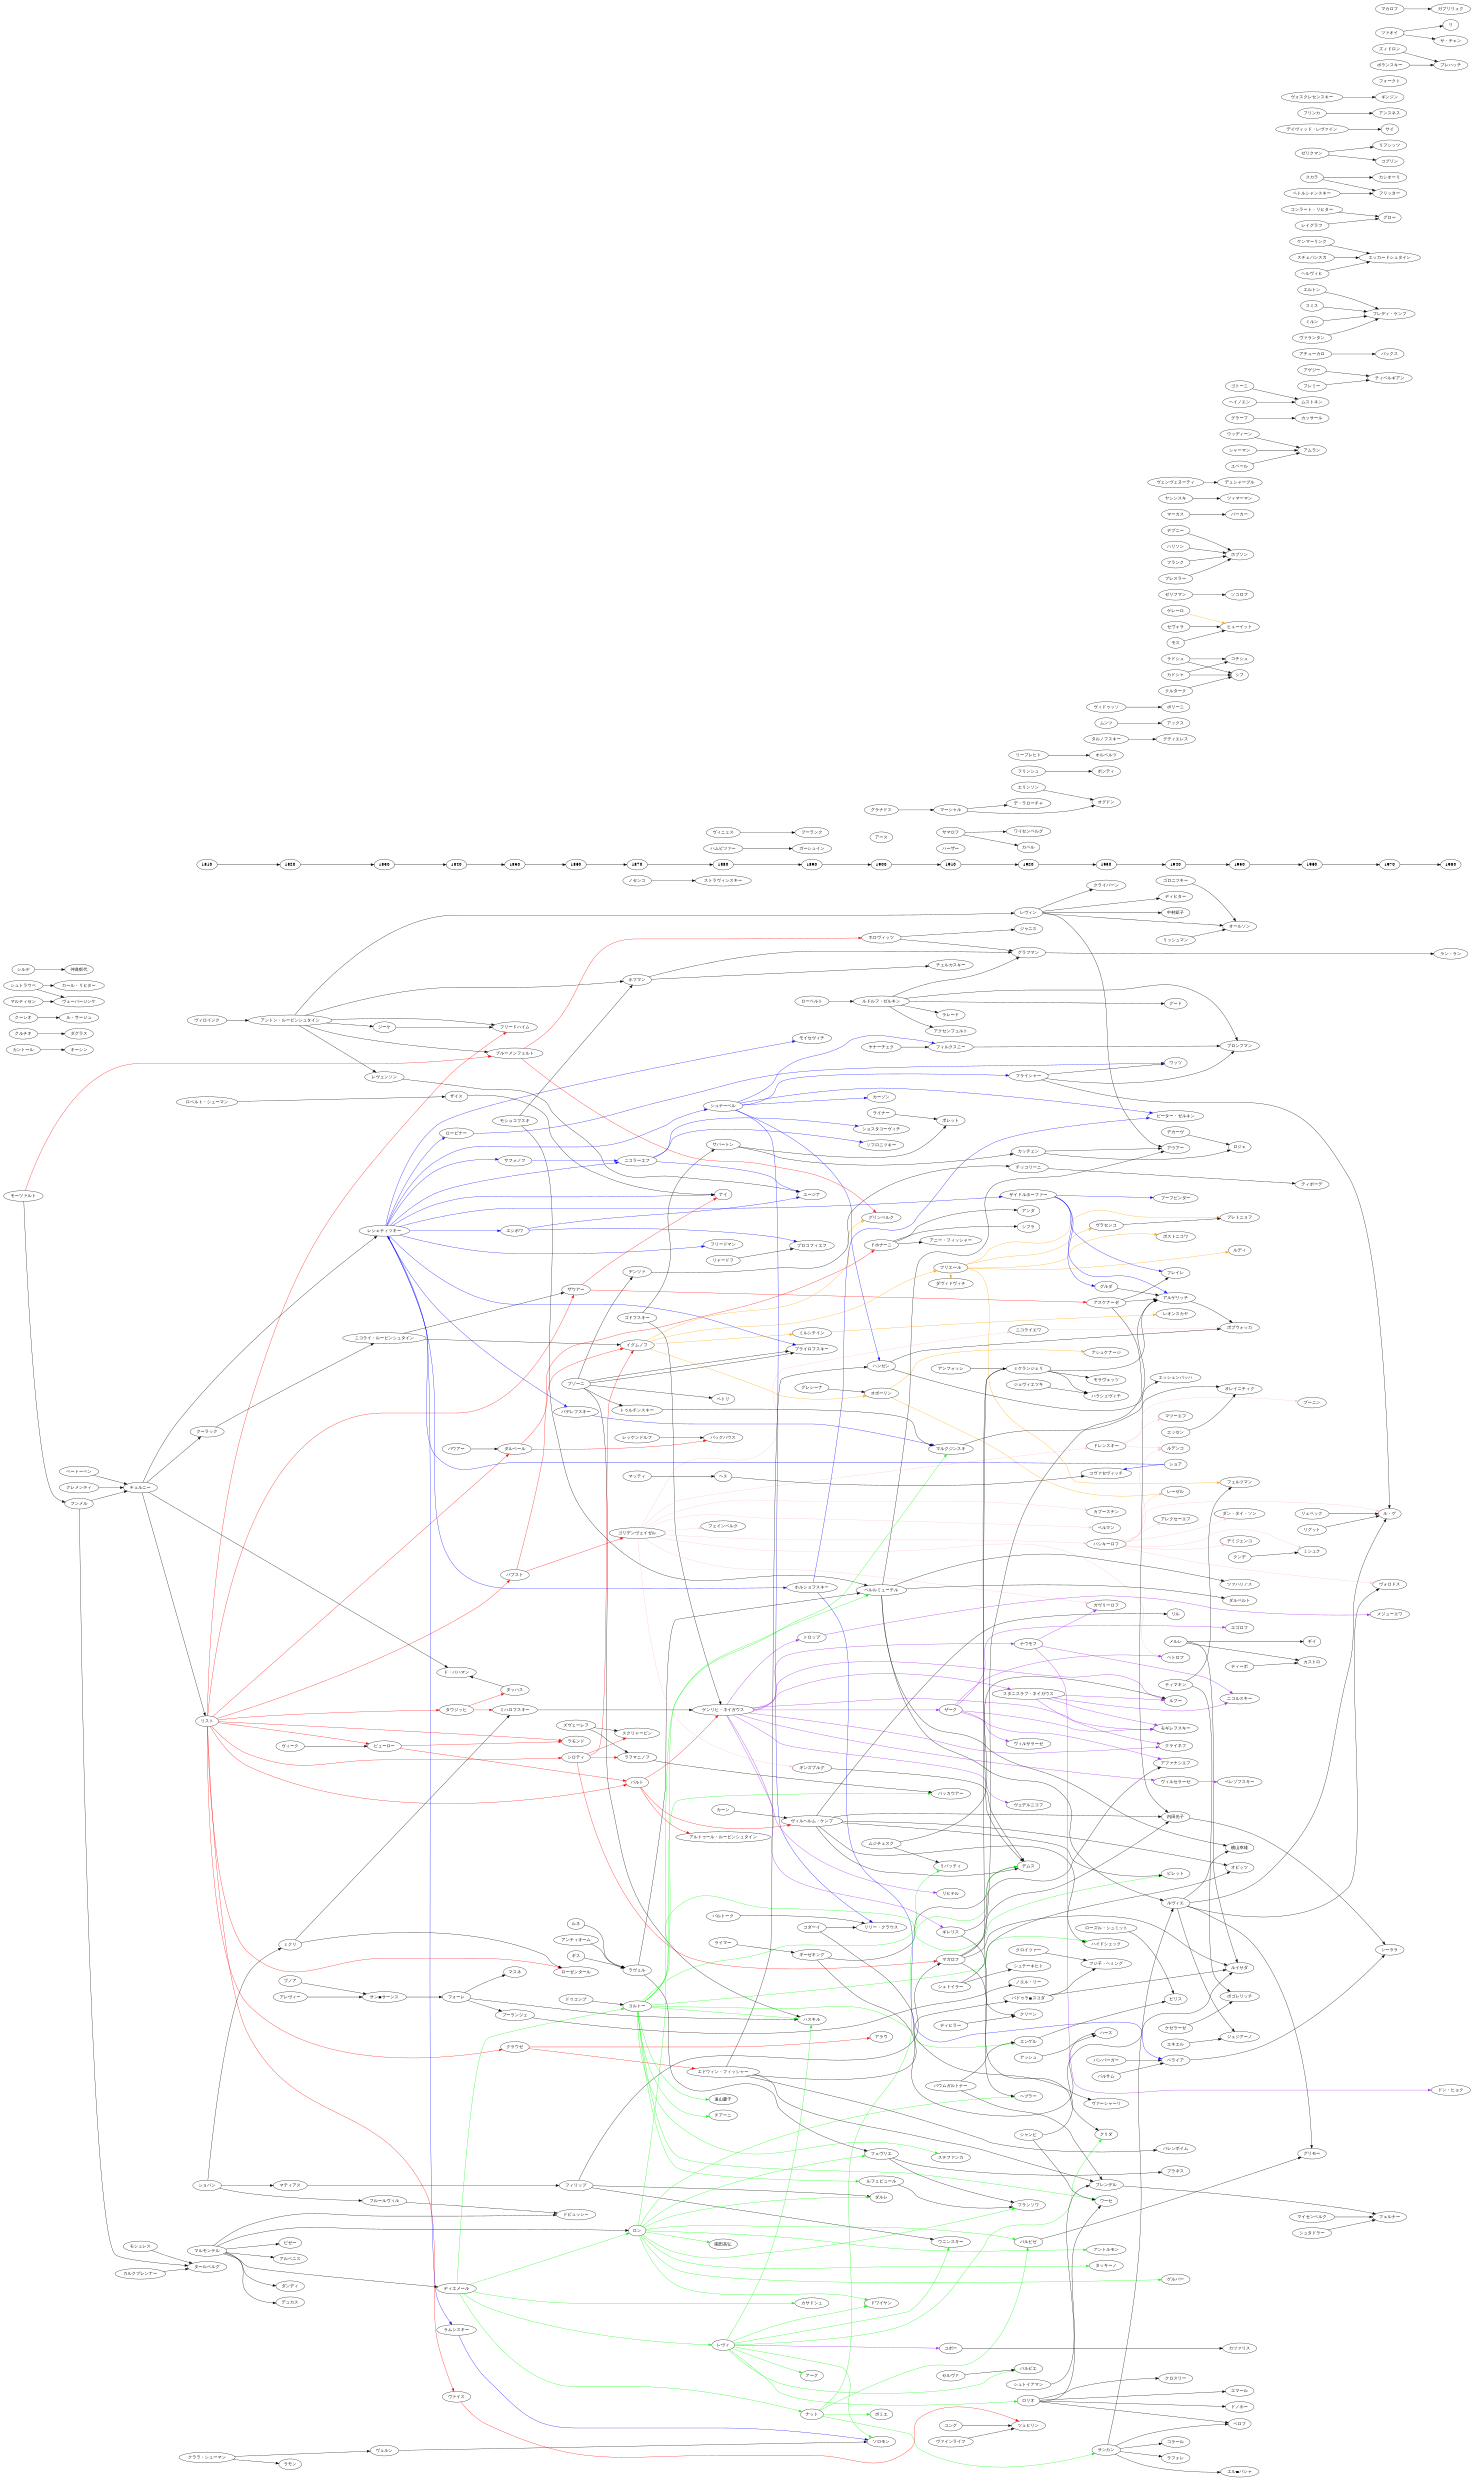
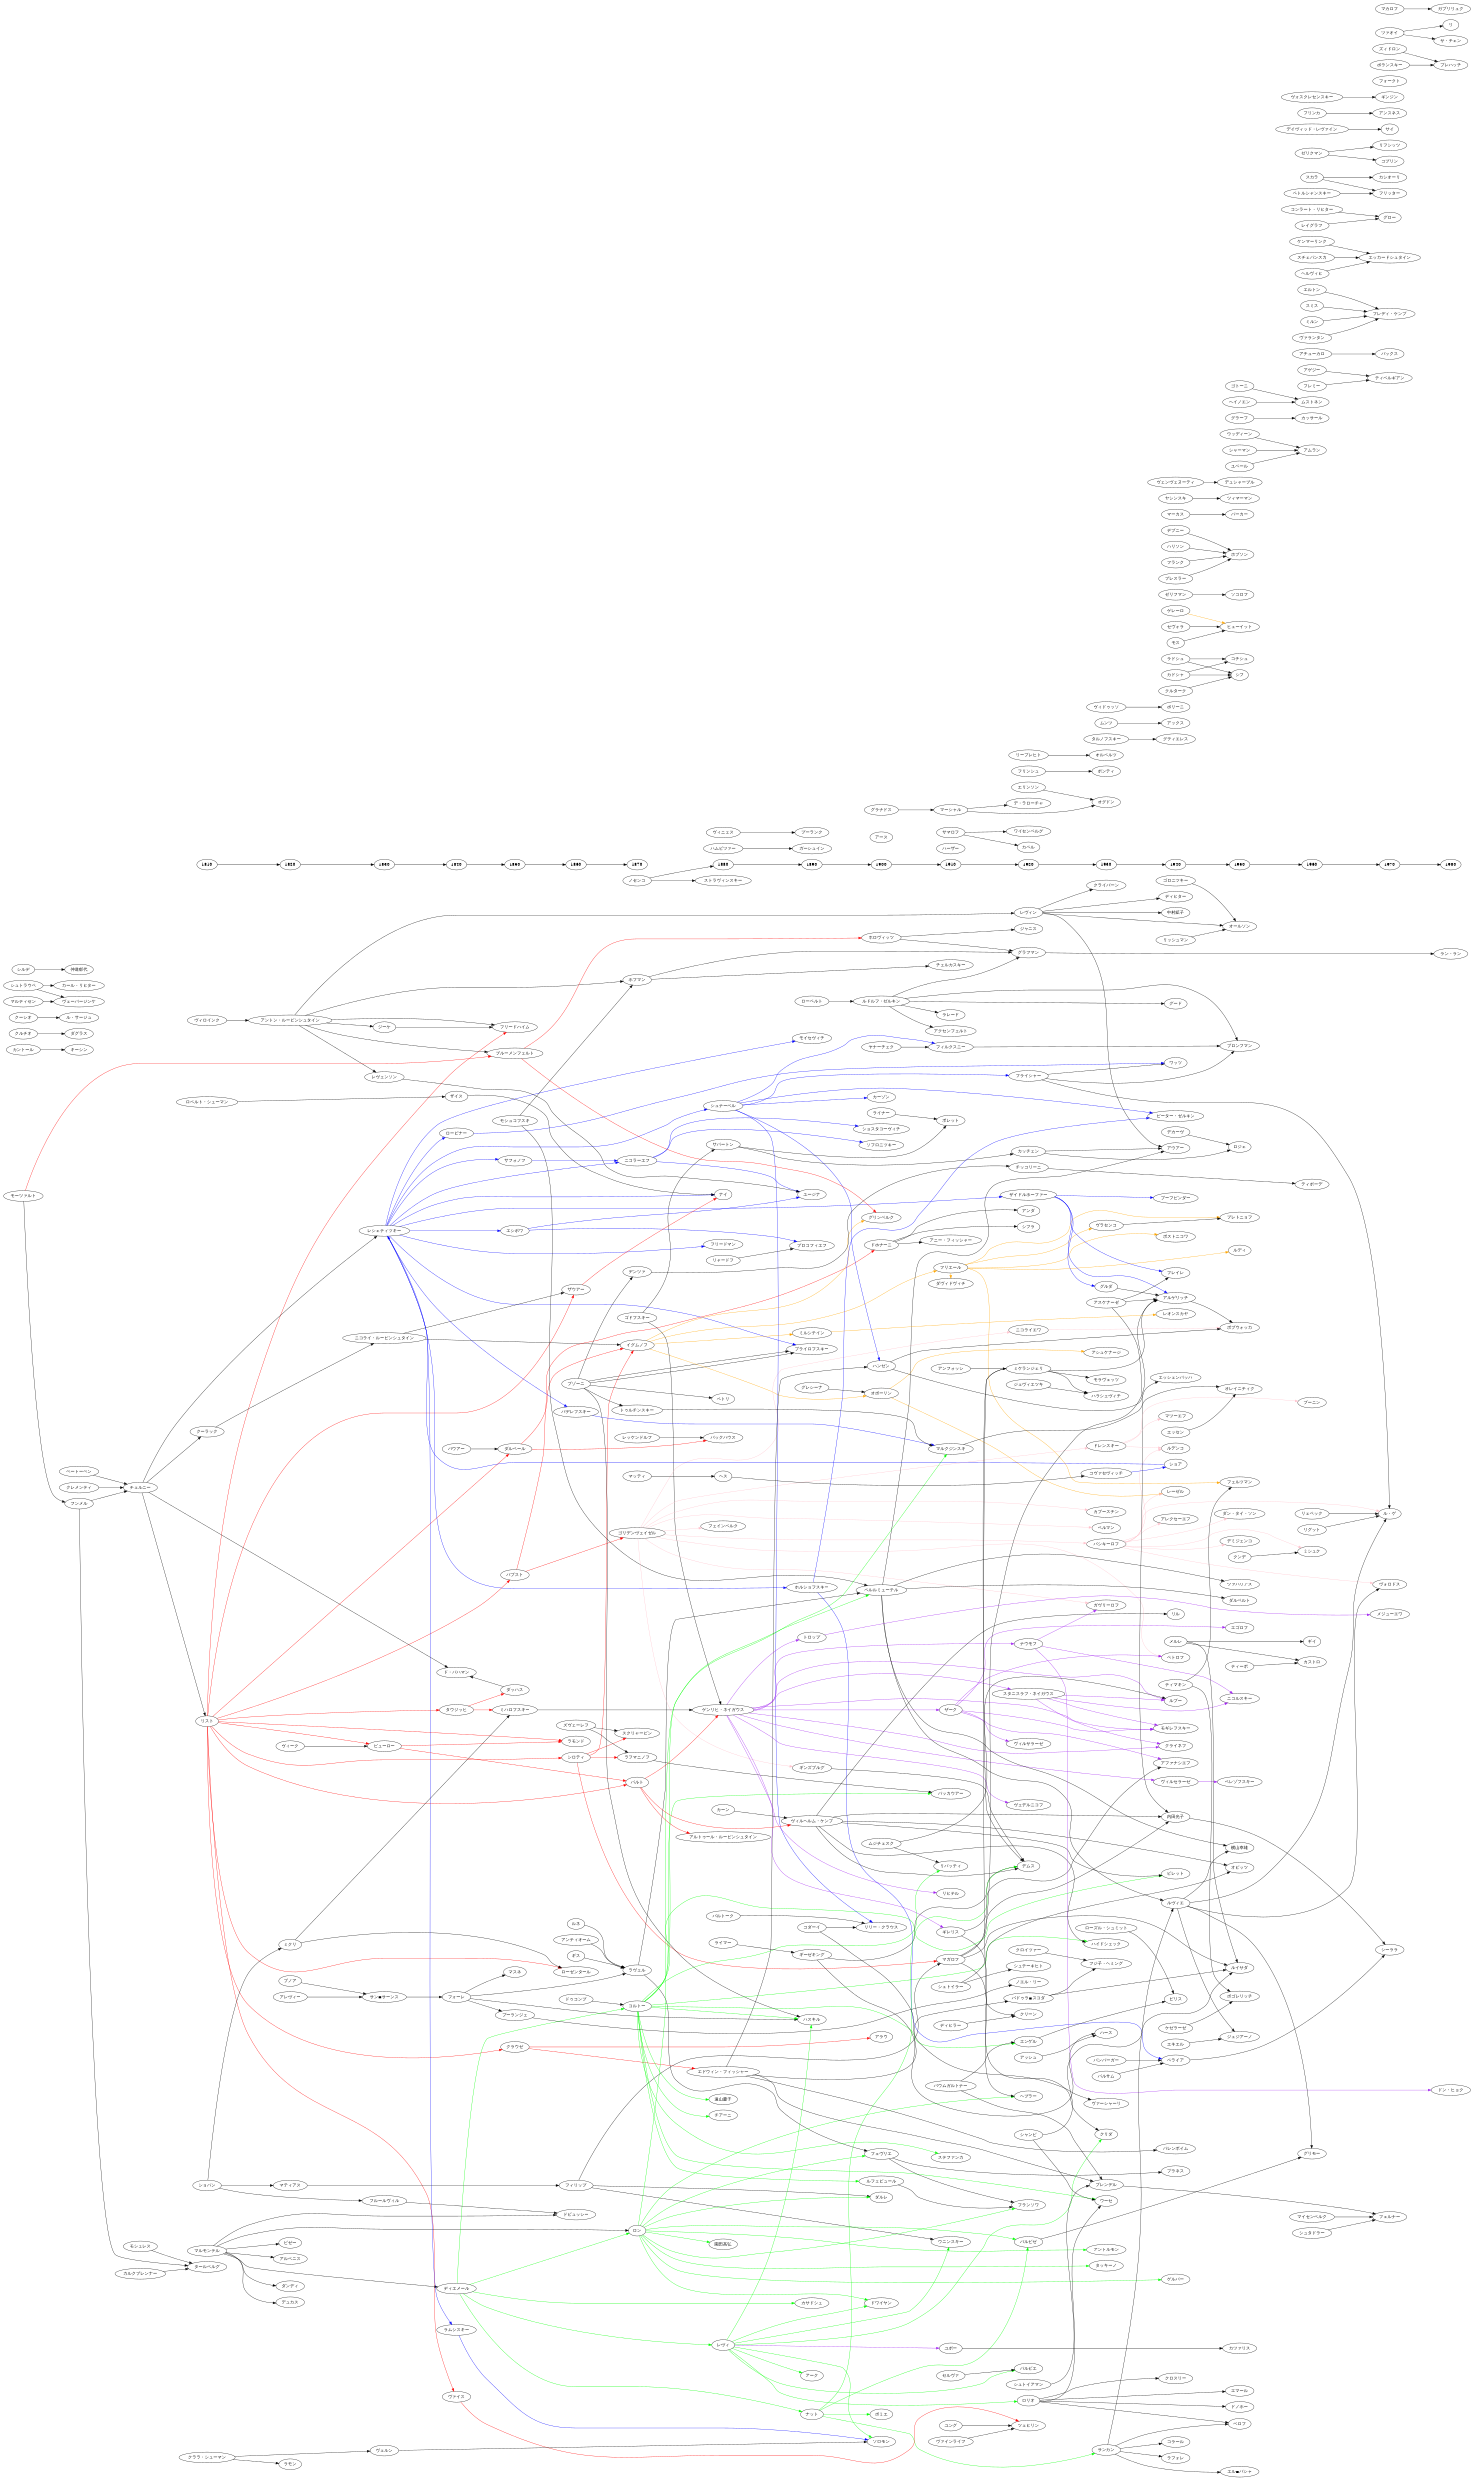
edge "1870" -> "1880": now "ノセンコ" -> "1880"
edge "ザウアー" -> "アスケナーゼ": removed
edge "ショア" -> "コヴァセヴィッチ": reversed
edge "フォーレ" -> "ラヴェル": added
